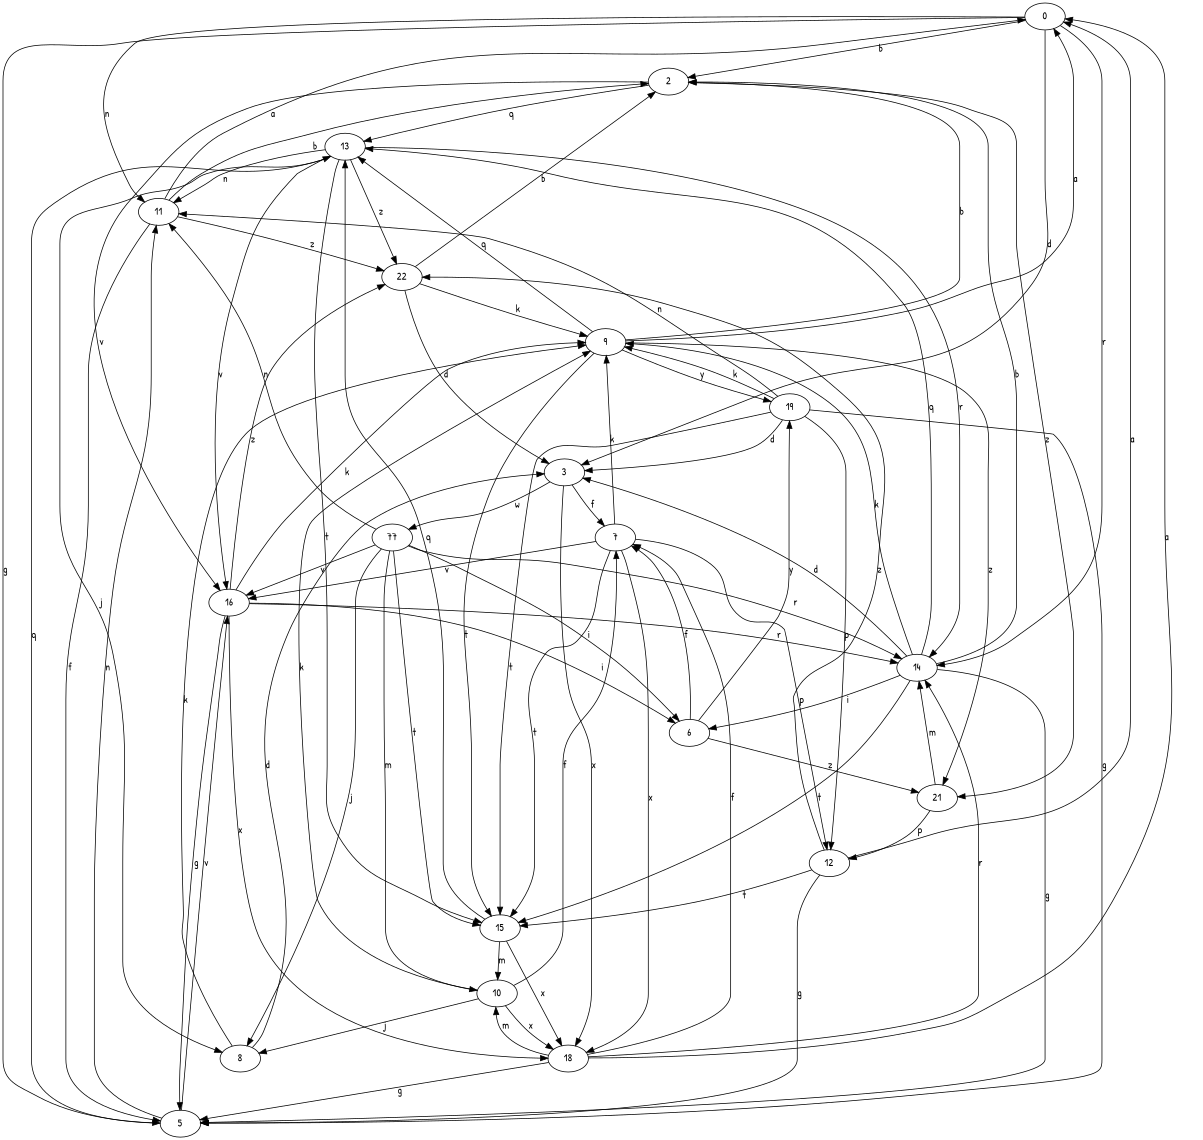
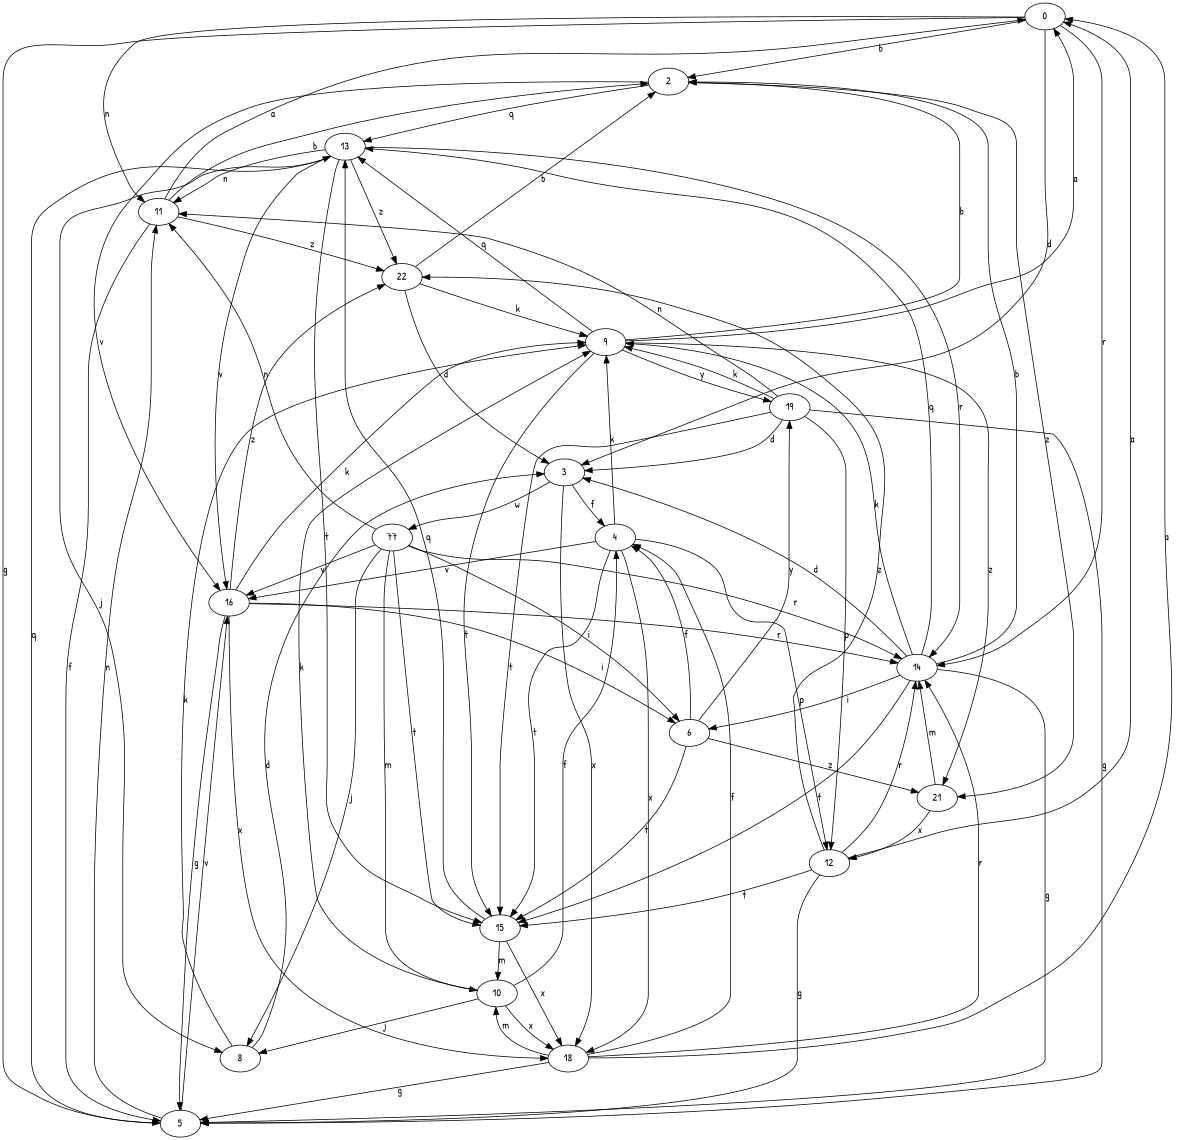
node "7": label "7" -> "4"
edge "12" -> "14": added, label "r"
edge "21" -> "12": label "p" -> "x"
edge "6" -> "15": added, label "t"
